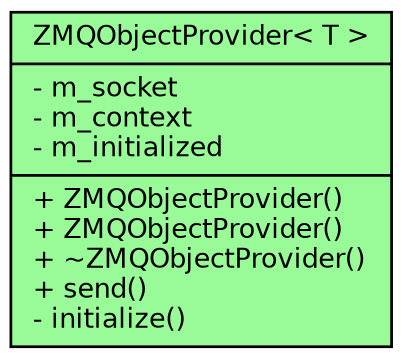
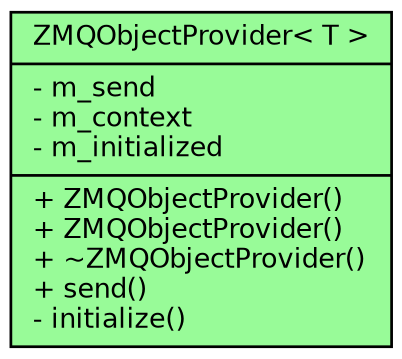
node "ZMQObjectProvider< T >": text "- m_socket" -> "- m_send"
